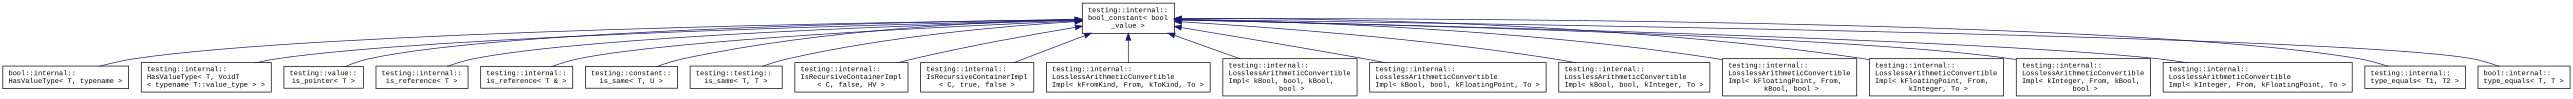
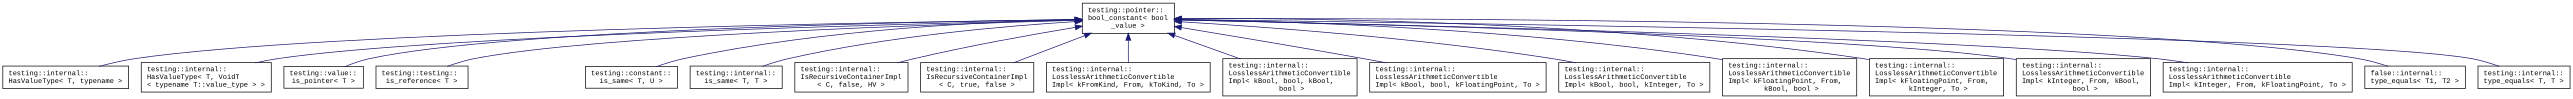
node "testing::internal:: bool_constant< bool _value >": label "testing::internal:: bool_constant< bool _value >" -> "testing::pointer:: bool_constant< bool _value >"
node "bool::internal:: HasValueType< T, typename >": label "bool::internal:: HasValueType< T, typename >" -> "testing::internal:: HasValueType< T, typename >"
node "testing::internal:: is_reference< T >": label "testing::internal:: is_reference< T >" -> "testing::testing:: is_reference< T >"
node "testing::internal:: is_reference< T & >": removed
node "testing::testing:: is_same< T, T >": label "testing::testing:: is_same< T, T >" -> "testing::internal:: is_same< T, T >"
node "testing::internal:: type_equals< T1, T2 >": label "testing::internal:: type_equals< T1, T2 >" -> "false::internal:: type_equals< T1, T2 >"
node "bool::internal:: type_equals< T, T >": label "bool::internal:: type_equals< T, T >" -> "testing::internal:: type_equals< T, T >"
